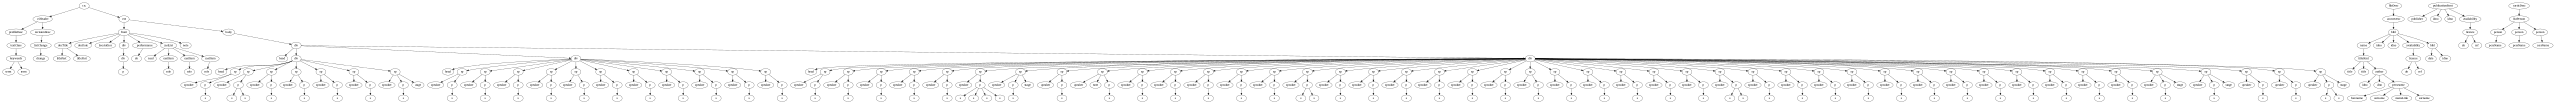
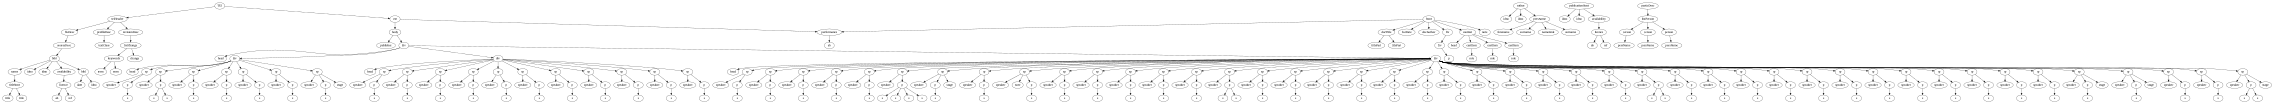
edge "publicationStmt" -> "publisher": now "body" -> "publisher"
edge "text" -> "front": now "text" -> "performance"
edge "teiHeader" -> "fileDesc": added
edge "textClass" -> "keywords": now "listChange" -> "keywords"
edge "titleStmt" -> "author": removed
